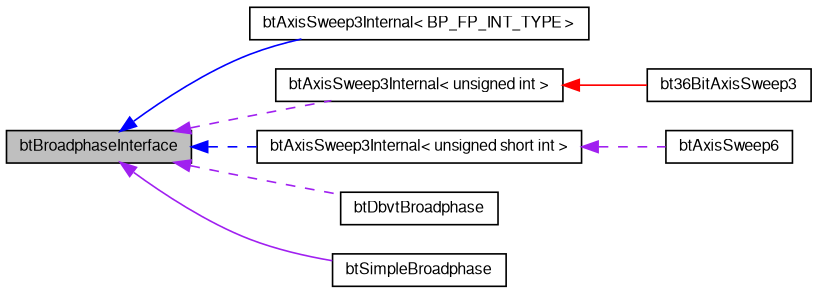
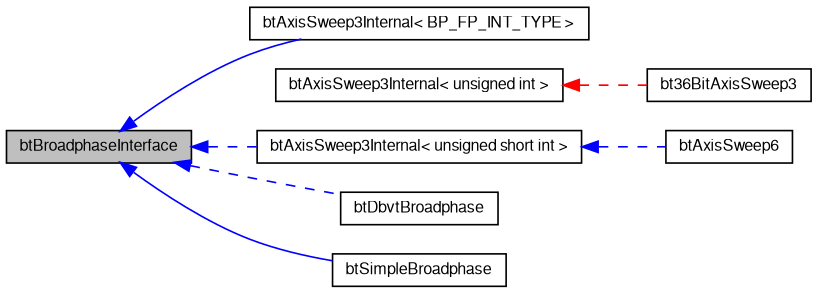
edge "bt36BitAxisSweep3" -> "btAxisSweep3Internal< unsigned int >": style solid -> dashed
edge "btAxisSweep3Internal< unsigned int >" -> "btBroadphaseInterface": removed
edge "btAxisSweep6" -> "btAxisSweep3Internal< unsigned short int >": color purple -> blue
edge "btDbvtBroadphase" -> "btBroadphaseInterface": color purple -> blue
edge "btSimpleBroadphase" -> "btBroadphaseInterface": color purple -> blue
